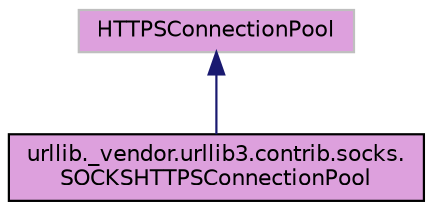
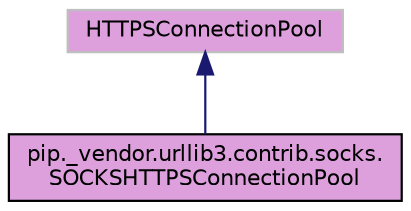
node "urllib._vendor.urllib3.contrib.socks. SOCKSHTTPSConnectionPool": label "urllib._vendor.urllib3.contrib.socks. SOCKSHTTPSConnectionPool" -> "pip._vendor.urllib3.contrib.socks. SOCKSHTTPSConnectionPool"
